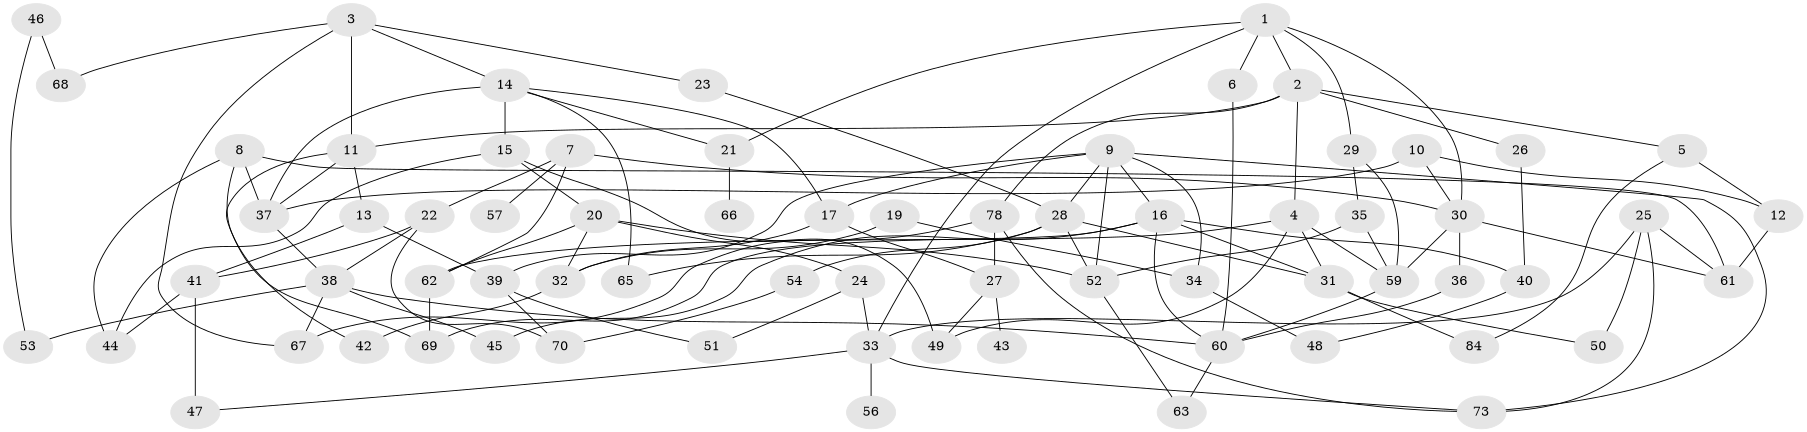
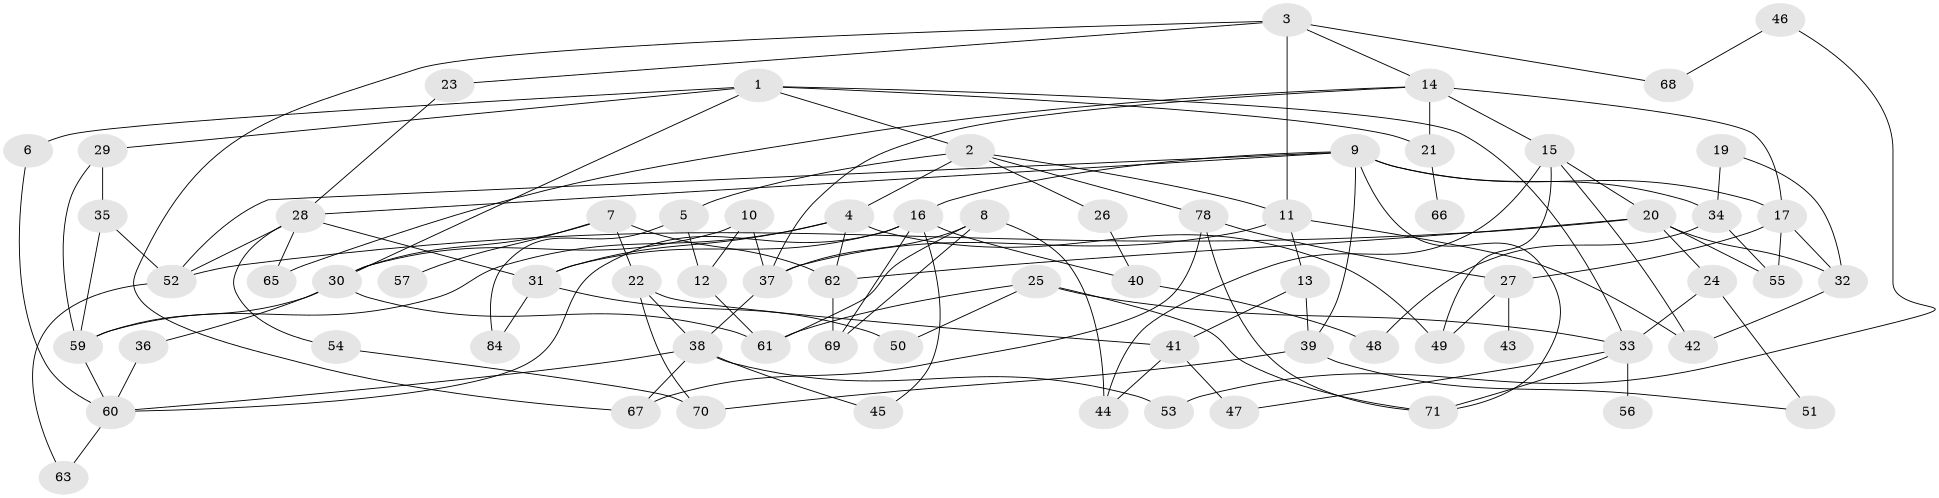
edge "15" -- "42": added
node "55": added
node "73": label "73" -> "71"
